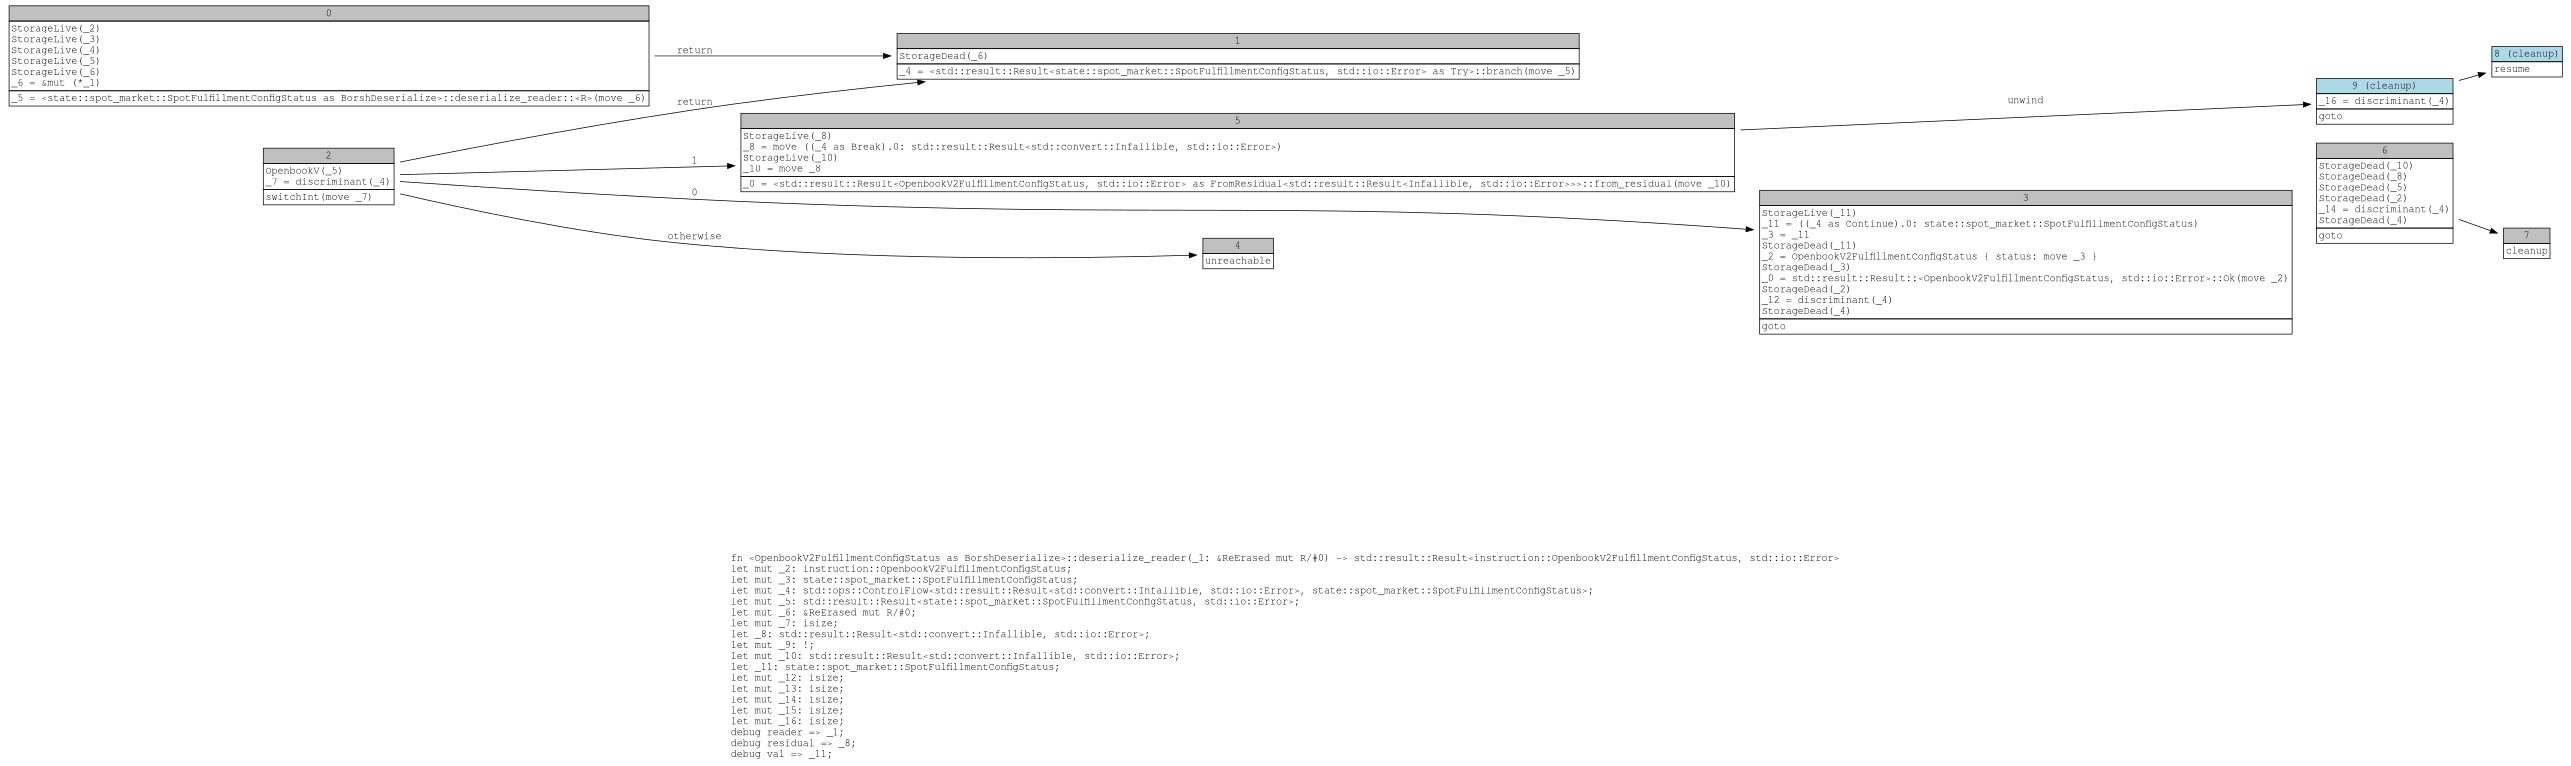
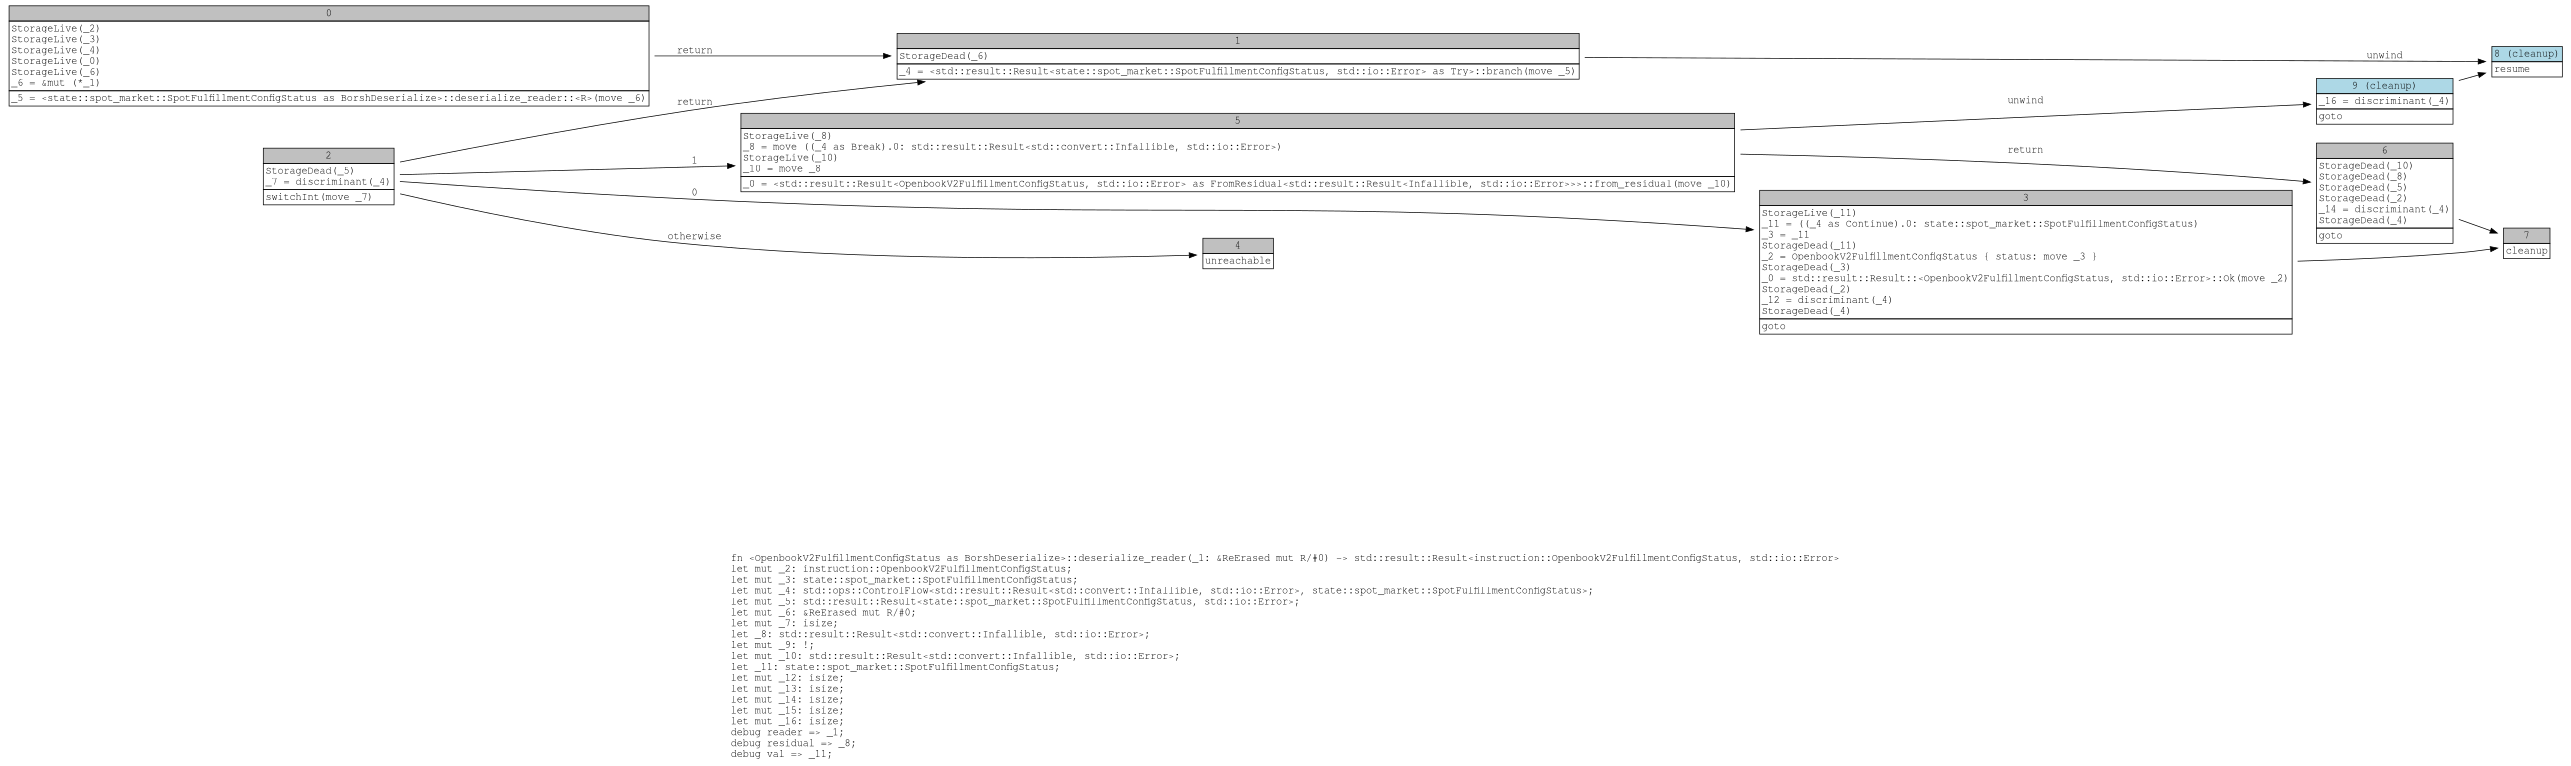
edge "1" -> "8 (cleanup)": added, label "unwind"
node "0": text "StorageLive(_5)" -> "StorageLive(_0)"
edge "5" -> "6": added, label "return"
node "2": text "OpenbookV(_5)" -> "StorageDead(_5)"
edge "3" -> "7": added
